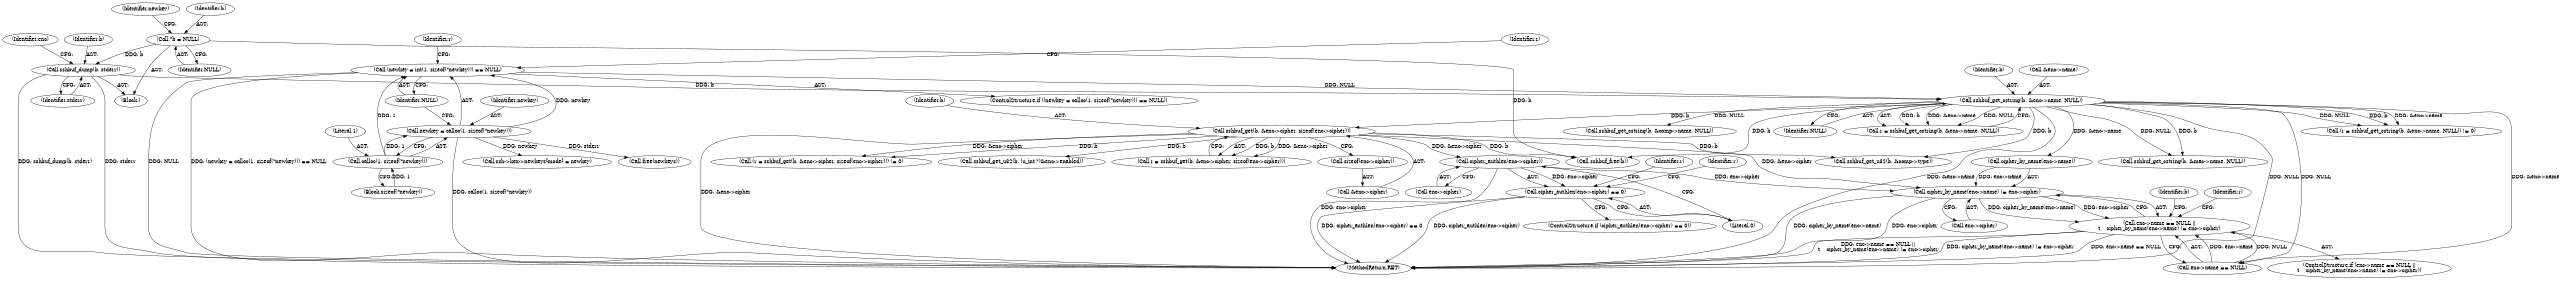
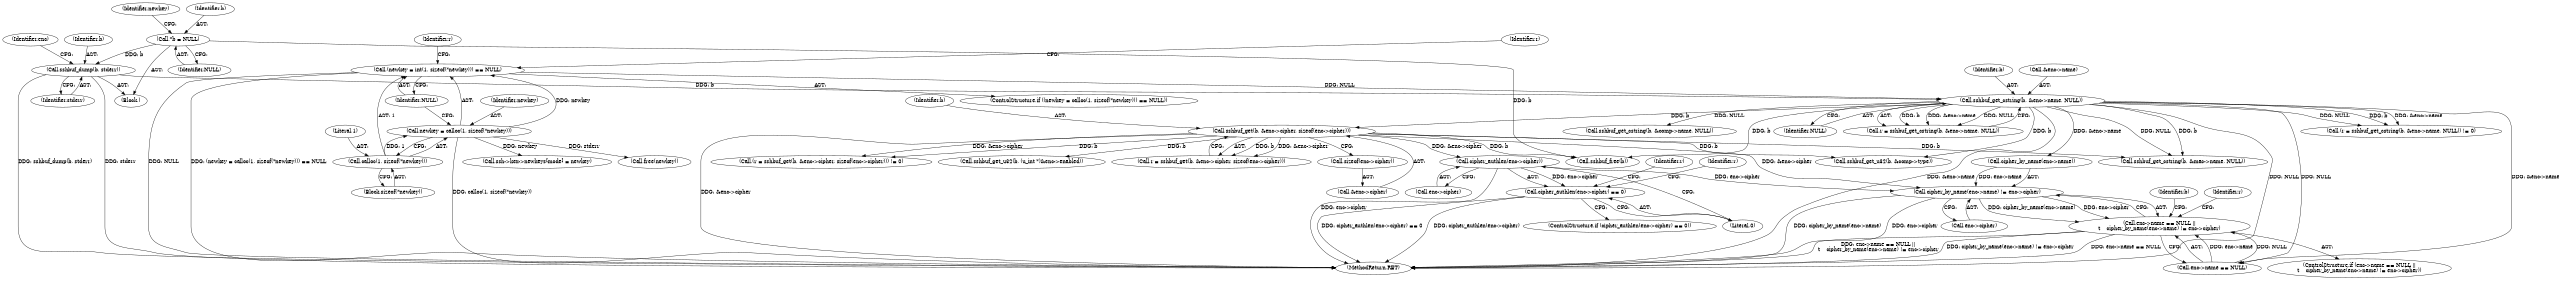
edge "(Call,calloc(1, sizeof(*newkey)))" -> "(Call,(newkey = int(1, sizeof(*newkey))) == NULL)": label "DDG: 1" -> "AST: 1"
edge "(Call,sshbuf_get(b, &enc->cipher, sizeof(enc->cipher)))" -> "(Call,sshbuf_get_cstring(b, &mac->name, NULL))": added, label "DDG: b"
node "(Call,free(newkeys))": label "(Call,free(newkeys))" -> "(Call,free(newkey))"
edge "(Block,sizeof(*newkey))" -> "(Call,calloc(1, sizeof(*newkey)))": label "DDG: 1" -> "AST: "
